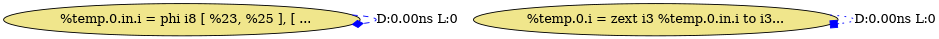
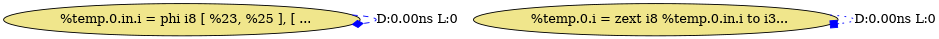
node "%temp.0.i = zext i3 %temp.0.in.i to i3...": label "%temp.0.i = zext i3 %temp.0.in.i to i3..." -> "%temp.0.i = zext i8 %temp.0.in.i to i3..."
